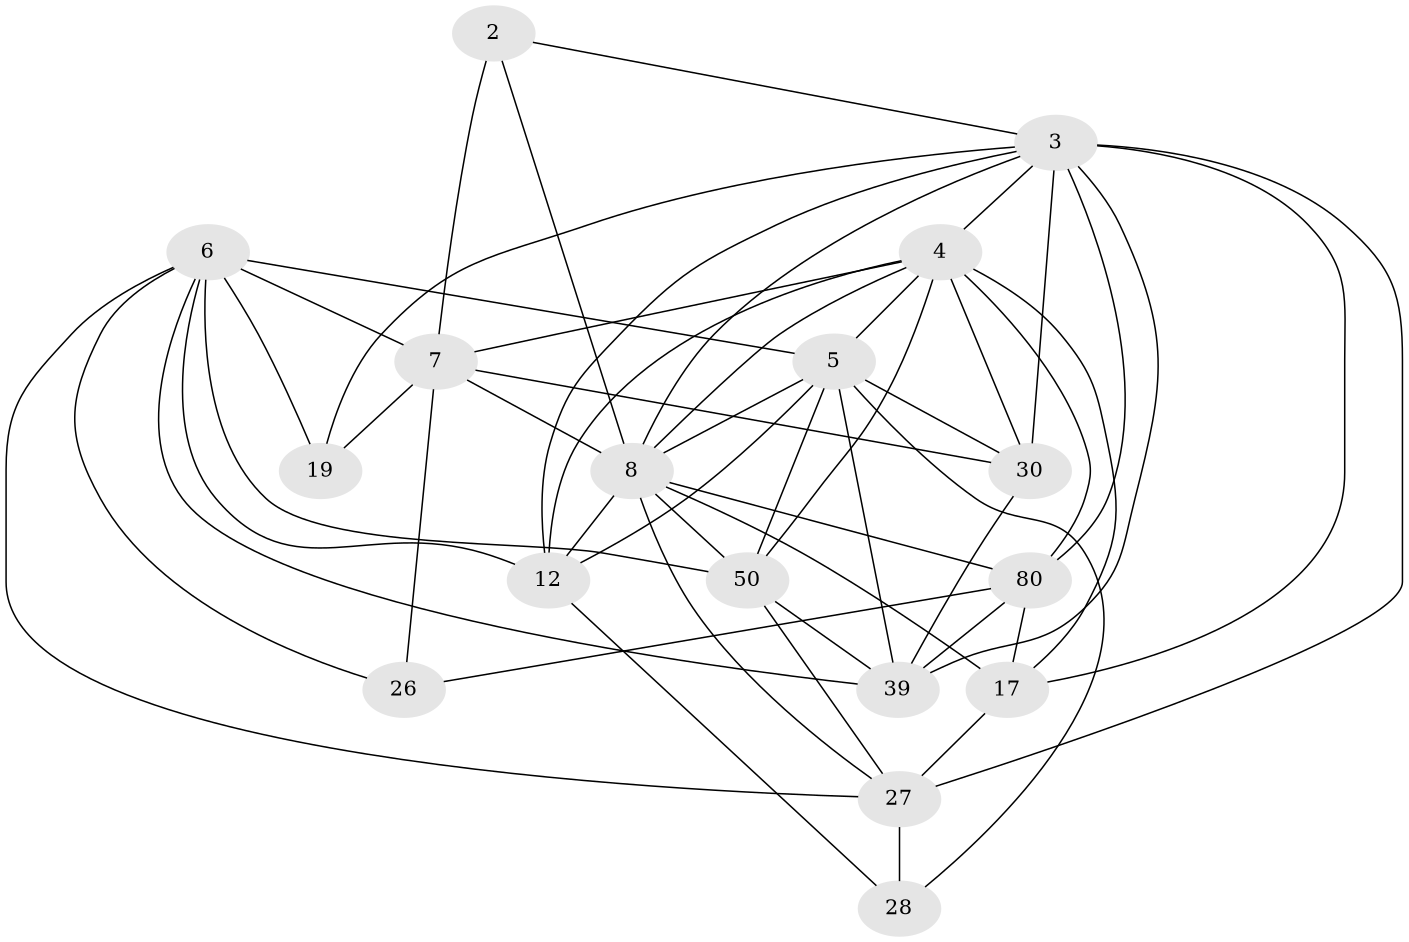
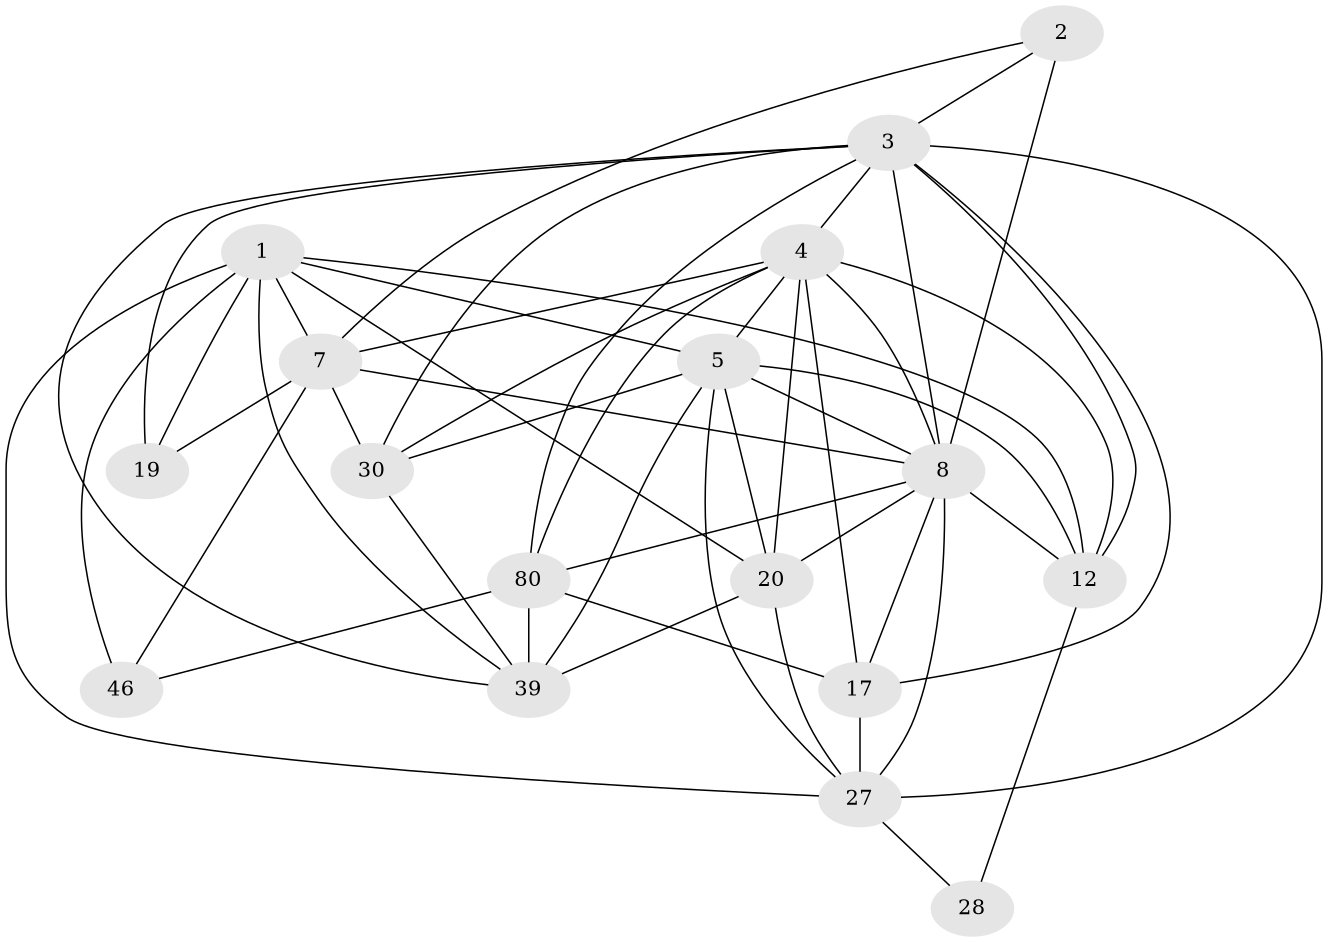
node "6": label "6" -> "1"
node "50": label "50" -> "20"
edge "5" -- "28": now "5" -- "27"
node "26": label "26" -> "46"
